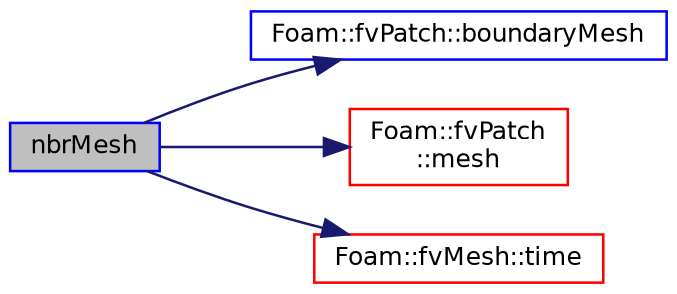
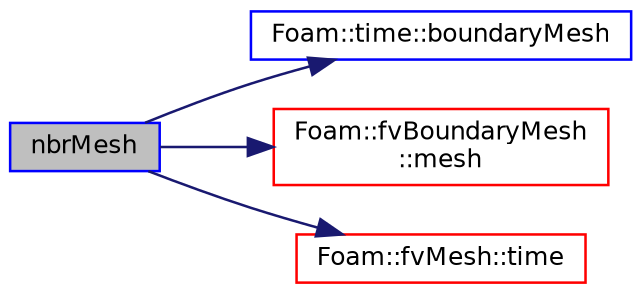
node "Foam::fvPatch::boundaryMesh": label "Foam::fvPatch::boundaryMesh" -> "Foam::time::boundaryMesh"
node "Foam::fvPatch ::mesh": label "Foam::fvPatch ::mesh" -> "Foam::fvBoundaryMesh ::mesh"
